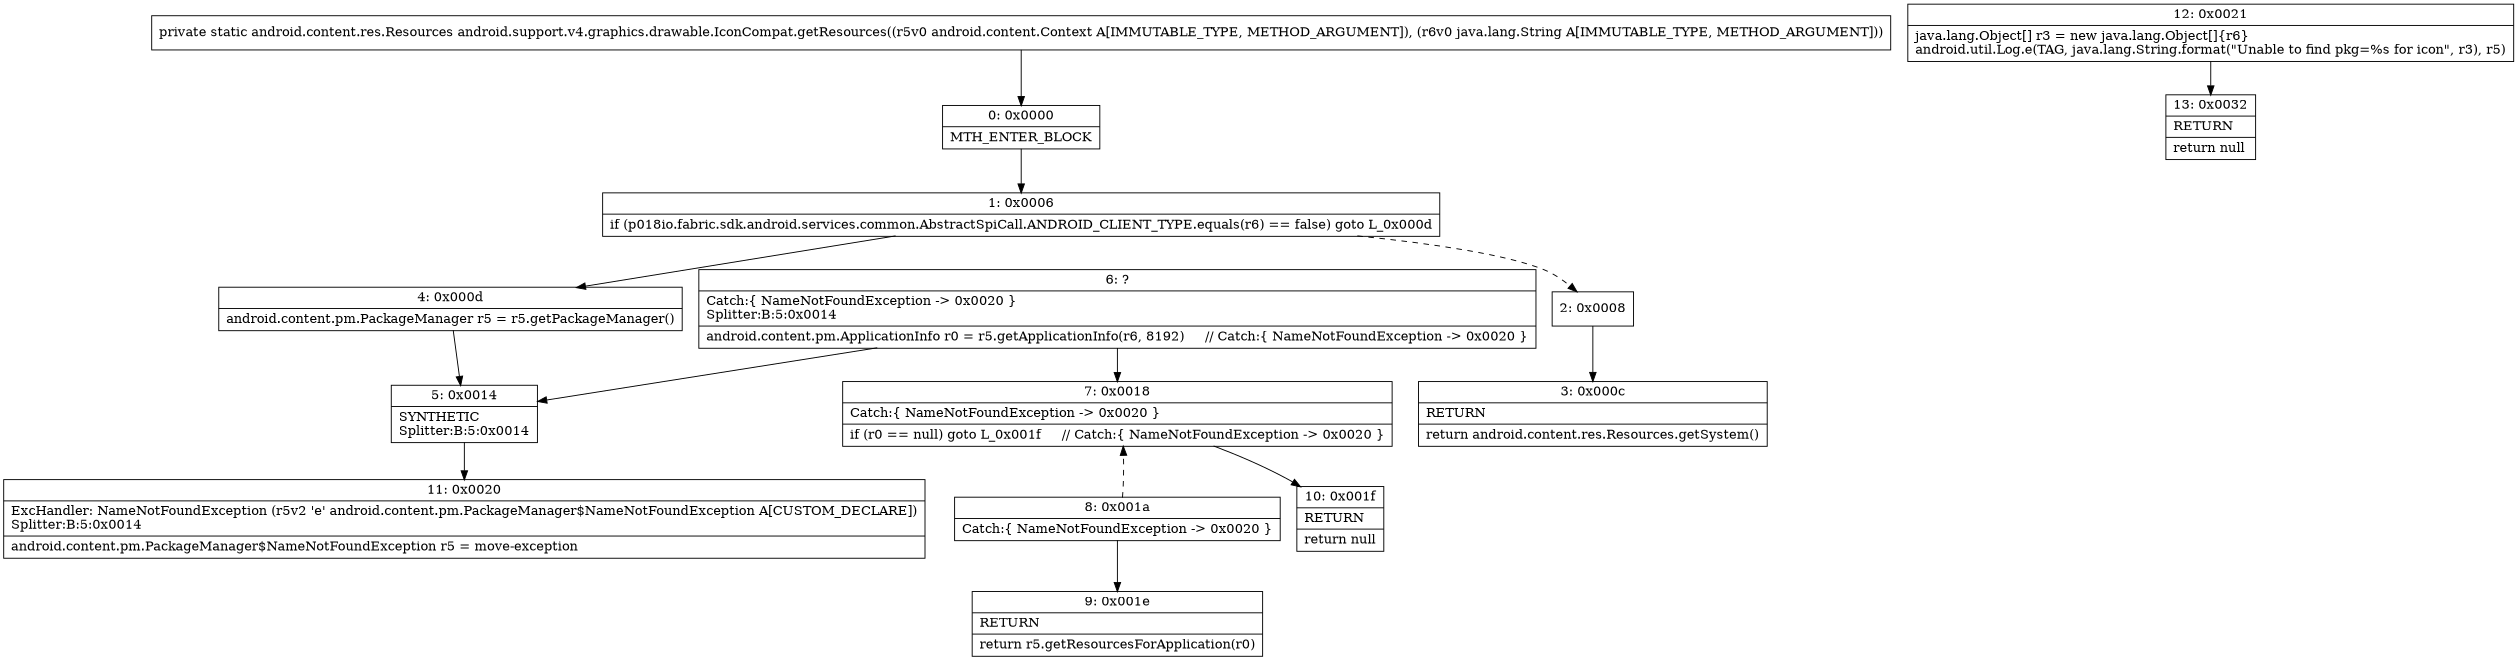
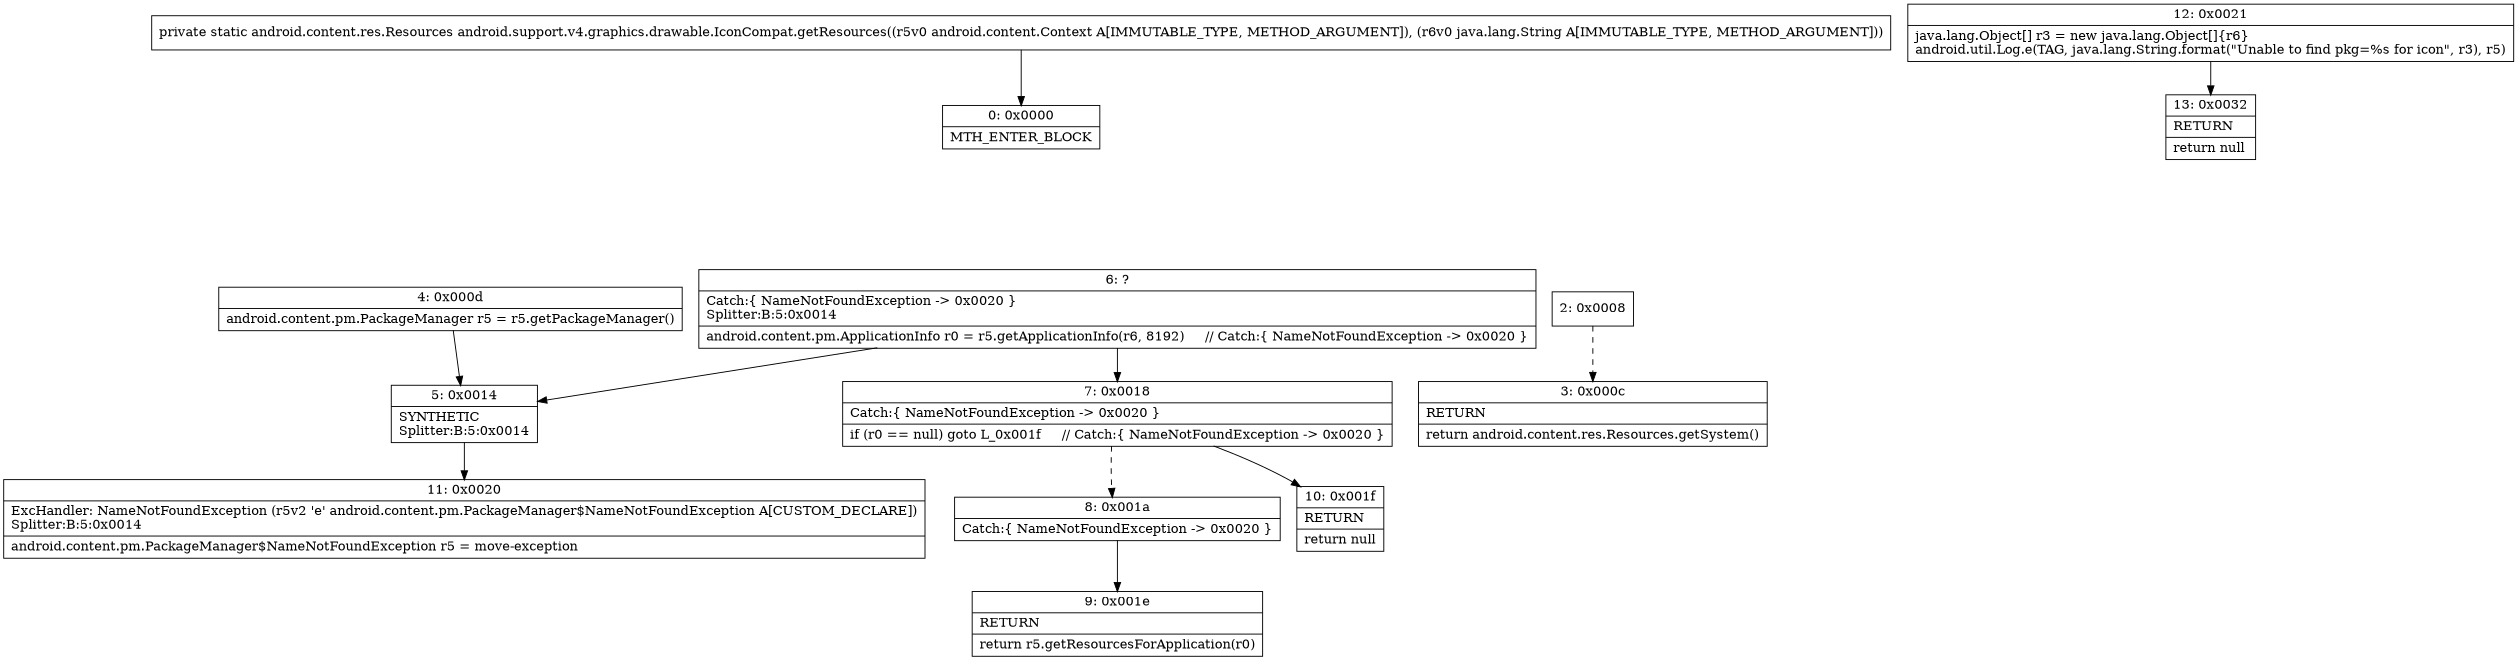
node "1: 0x0006": removed
edge "2: 0x0008" -> "3: 0x000c": style solid -> dashed
edge "8: 0x001a" -> "7: 0x0018": reversed
